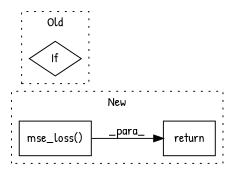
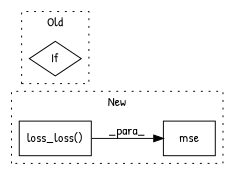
node "mse_loss()": label "mse_loss()" -> "loss_loss()"
node "return": label "return" -> "mse"
